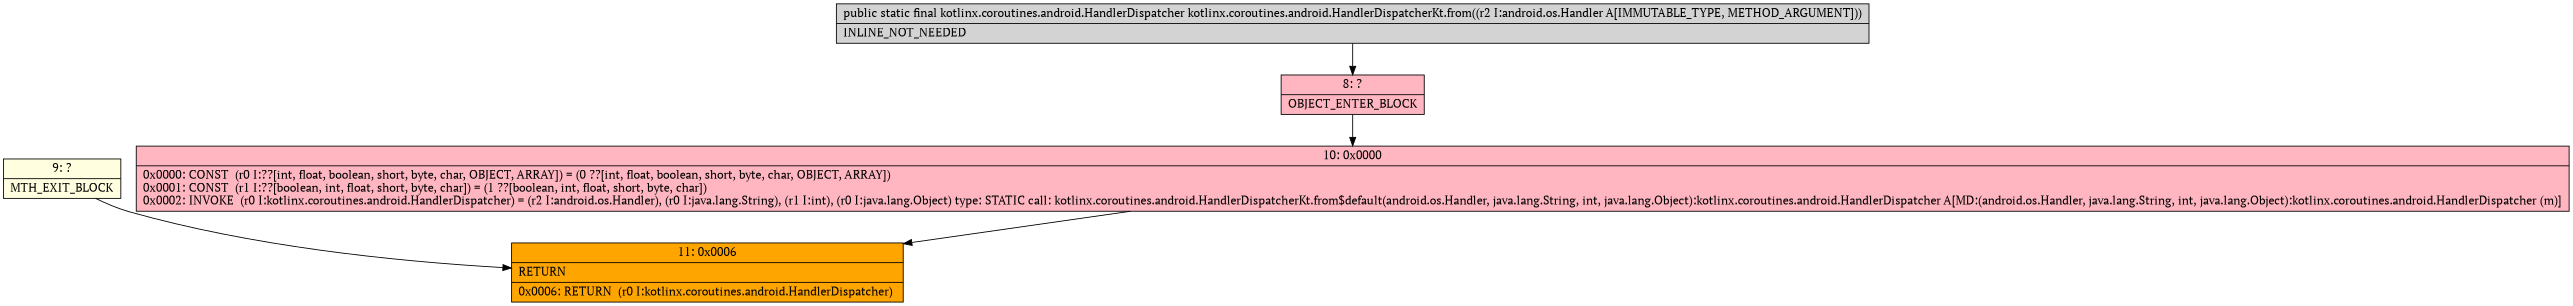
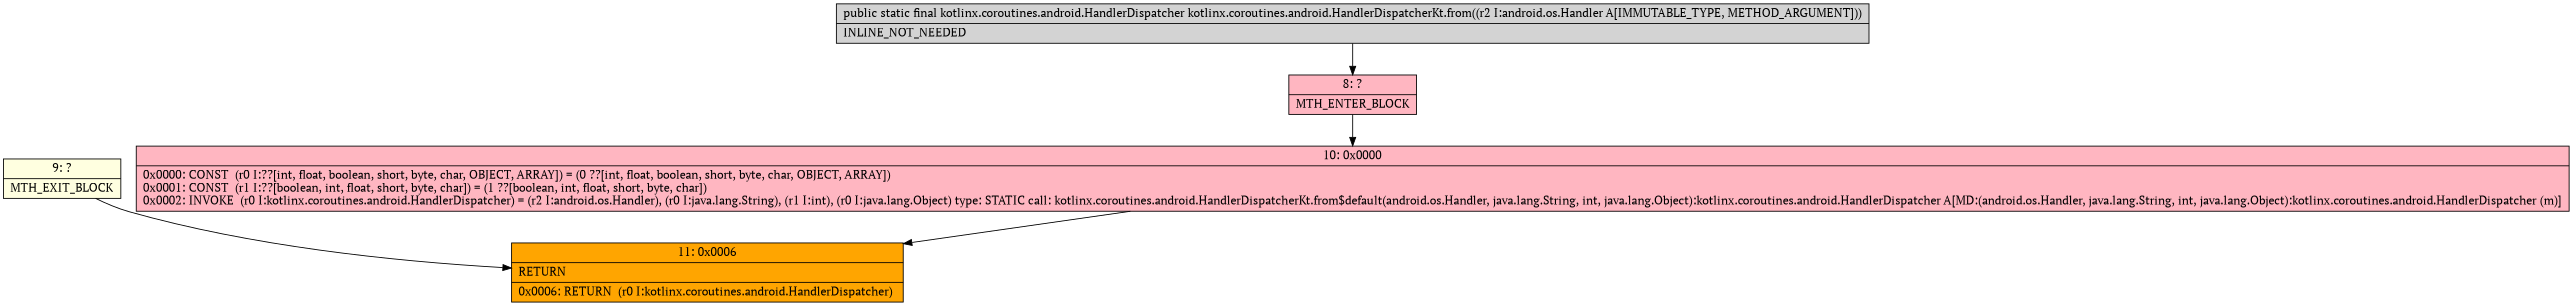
node "8: ?": text "OBJECT_ENTER_BLOCK" -> "MTH_ENTER_BLOCK"
